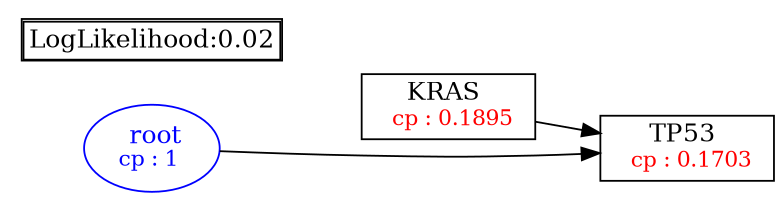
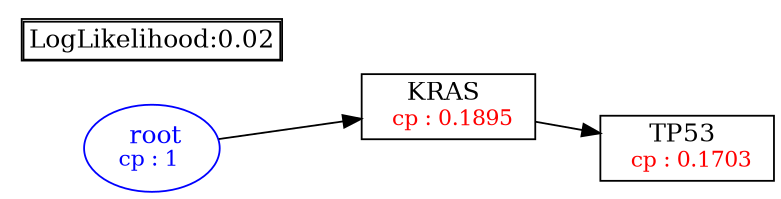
edge "root" -> "TP53": now "root" -> "KRAS"
